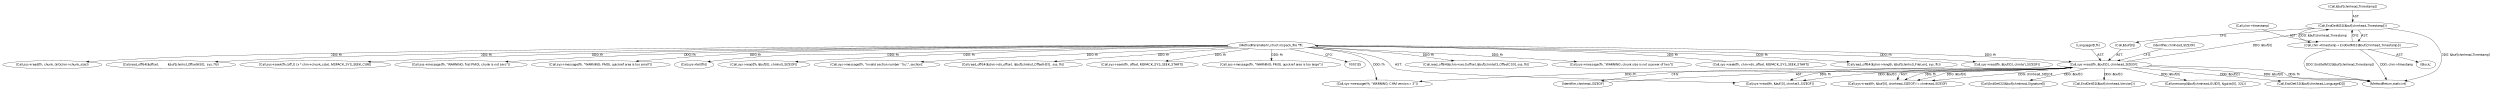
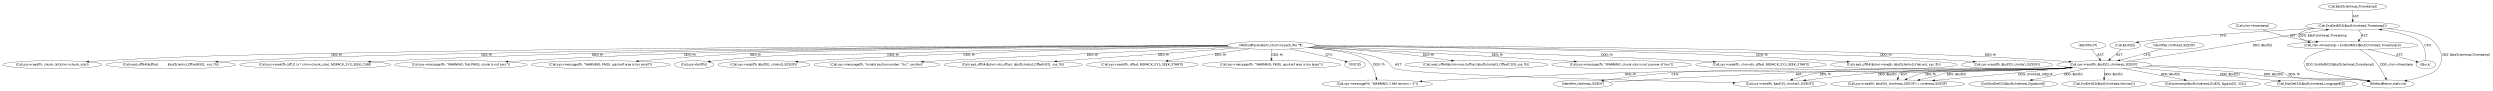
edge "(Call,chm->timestamp = EndGetM32(&buf[chmhead_Timestamp]))" -> "(Call,EndGetM32(&buf[chmhead_Timestamp]))": now "(Block,)" -> "(Call,EndGetM32(&buf[chmhead_Timestamp]))"
node "(LanguageID,fh)": label "(LanguageID,fh)" -> "(Identifier,fh)"
edge "(Call,sys->seek(fh, chm->dir_offset, MSPACK_SYS_SEEK_START))" -> "(MethodParameterIn,struct mspack_file *fh)": reversed
